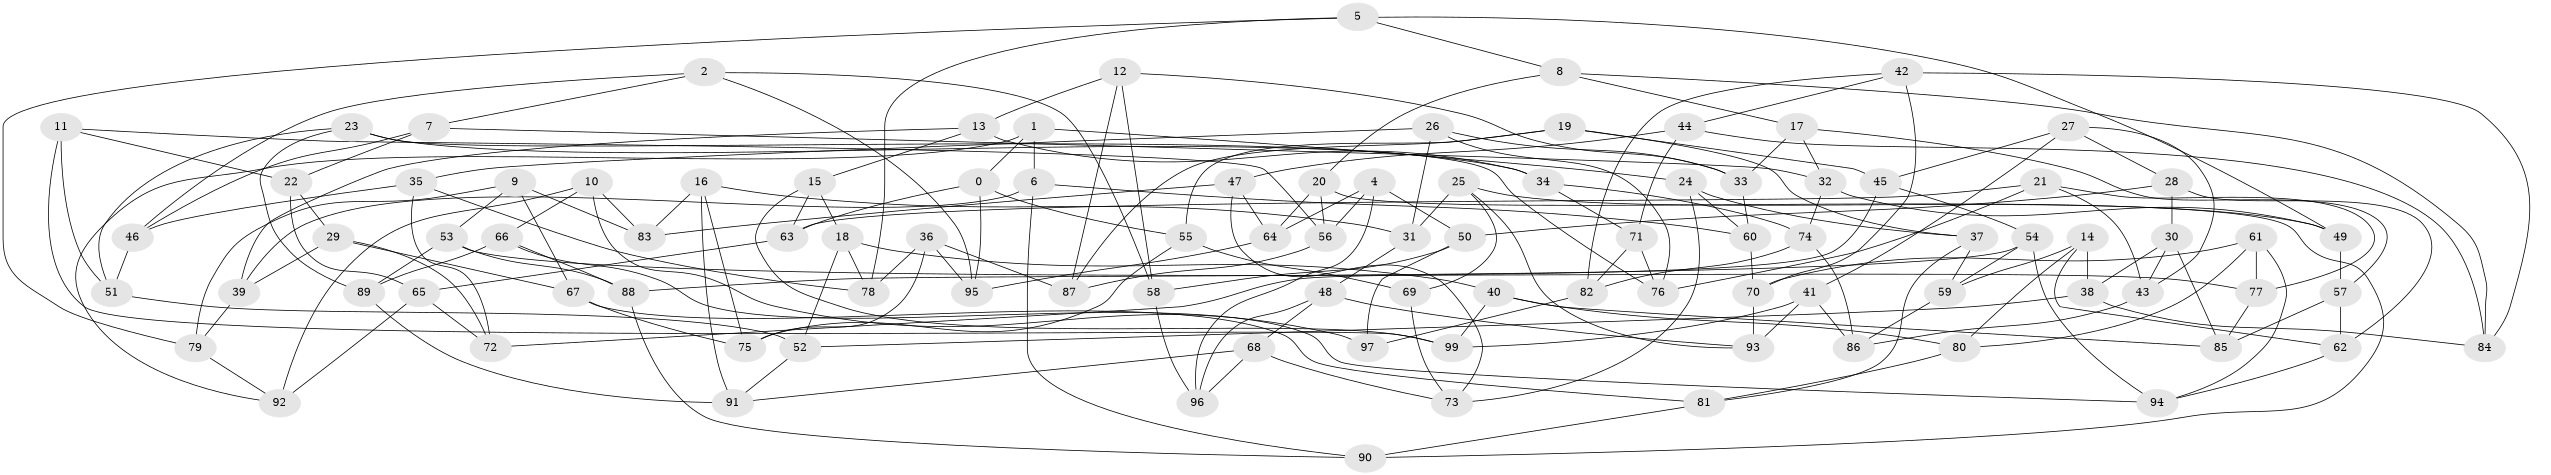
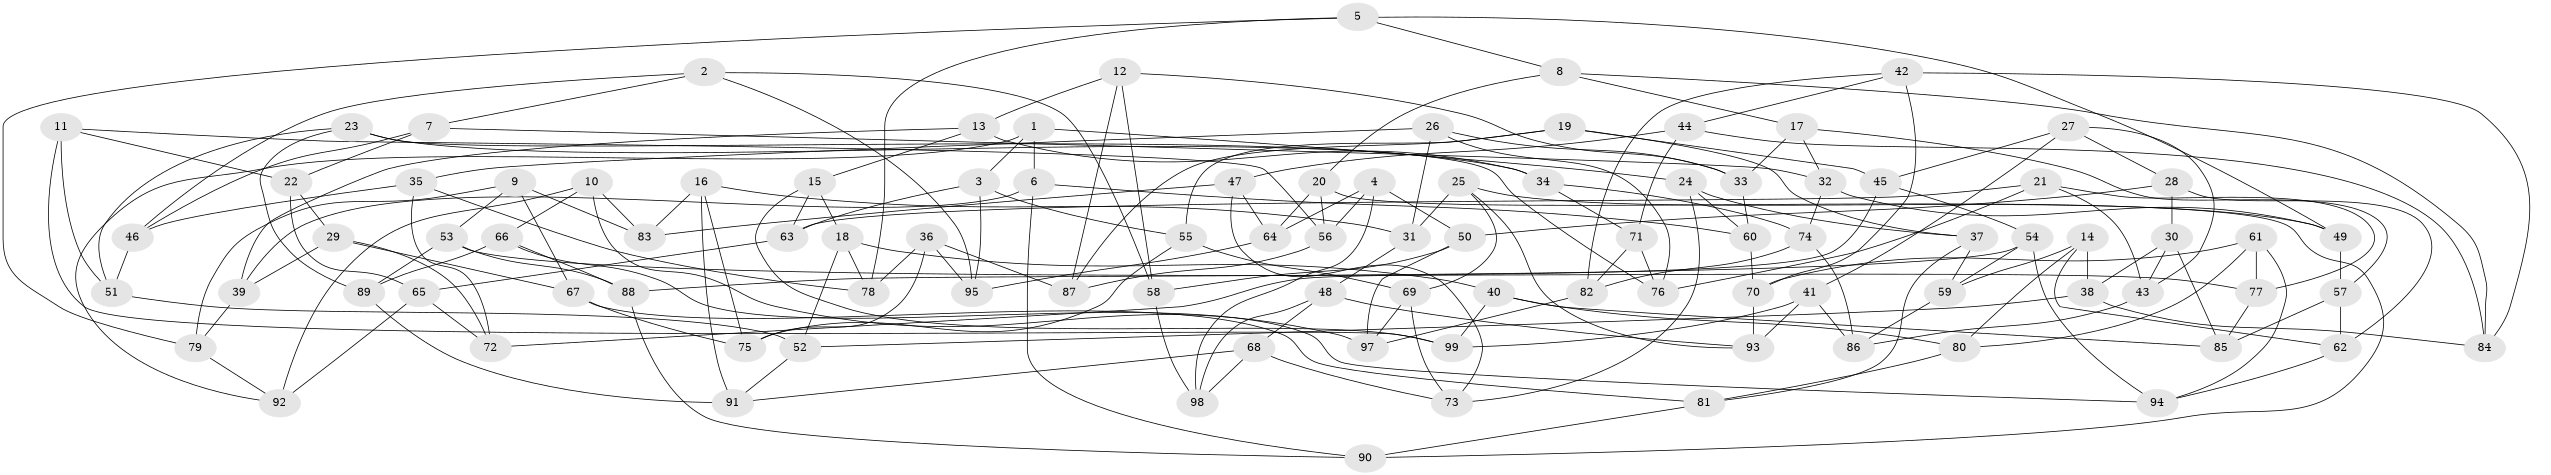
node "0": label "0" -> "3"
edge "69" -- "97": added
node "96": label "96" -> "98"
